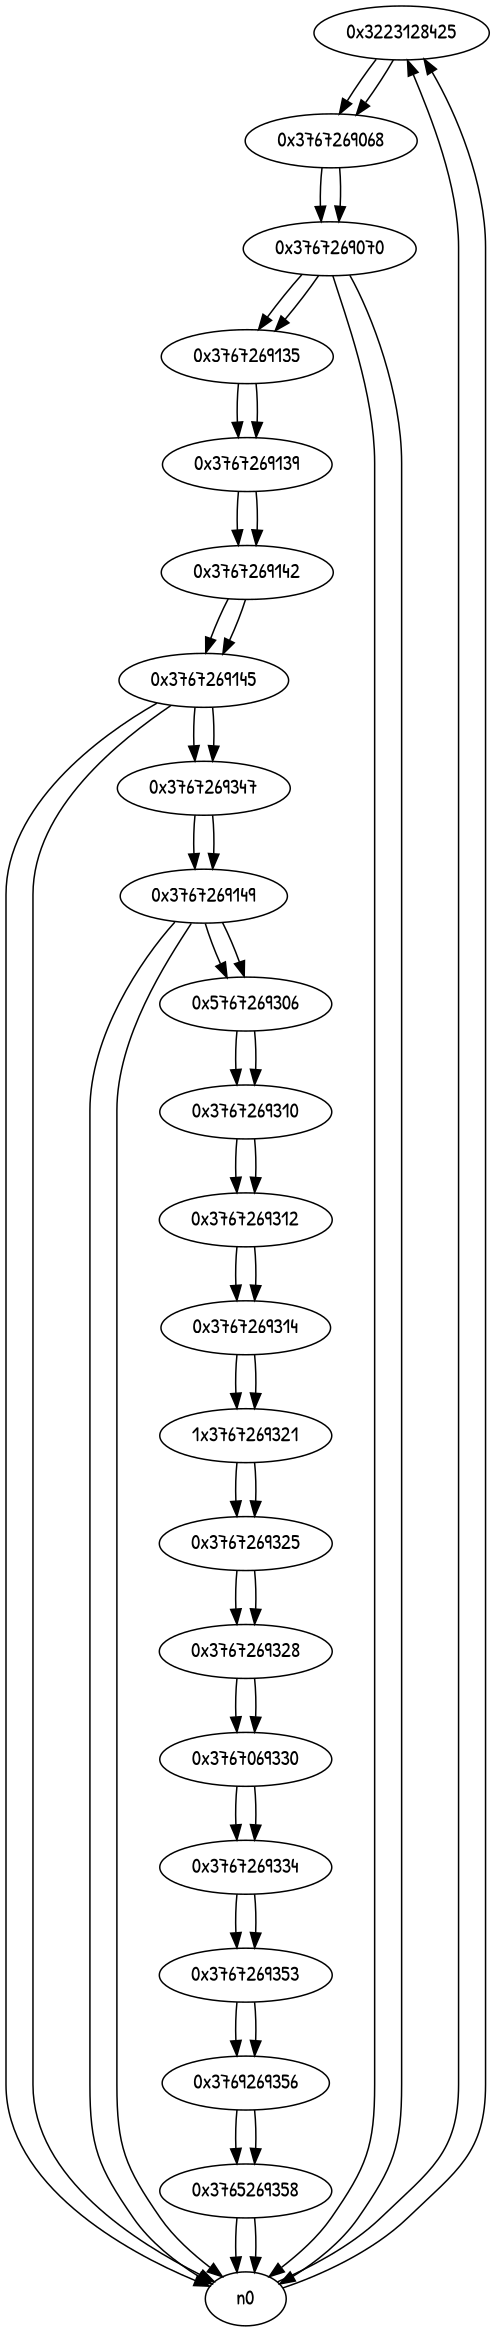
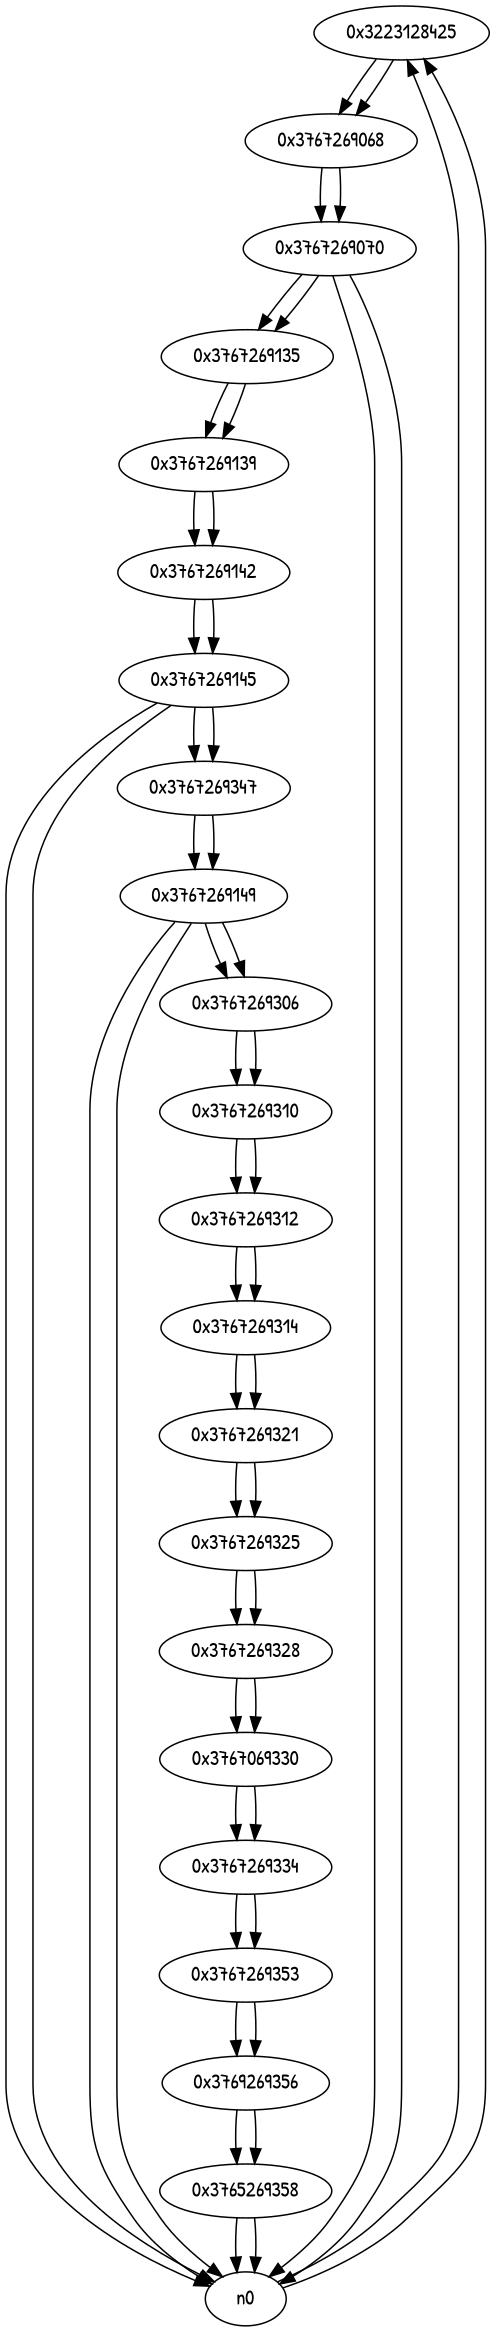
node "0x5767269306": label "0x5767269306" -> "0x3767269306"
node "1x3767269321": label "1x3767269321" -> "0x3767269321"
